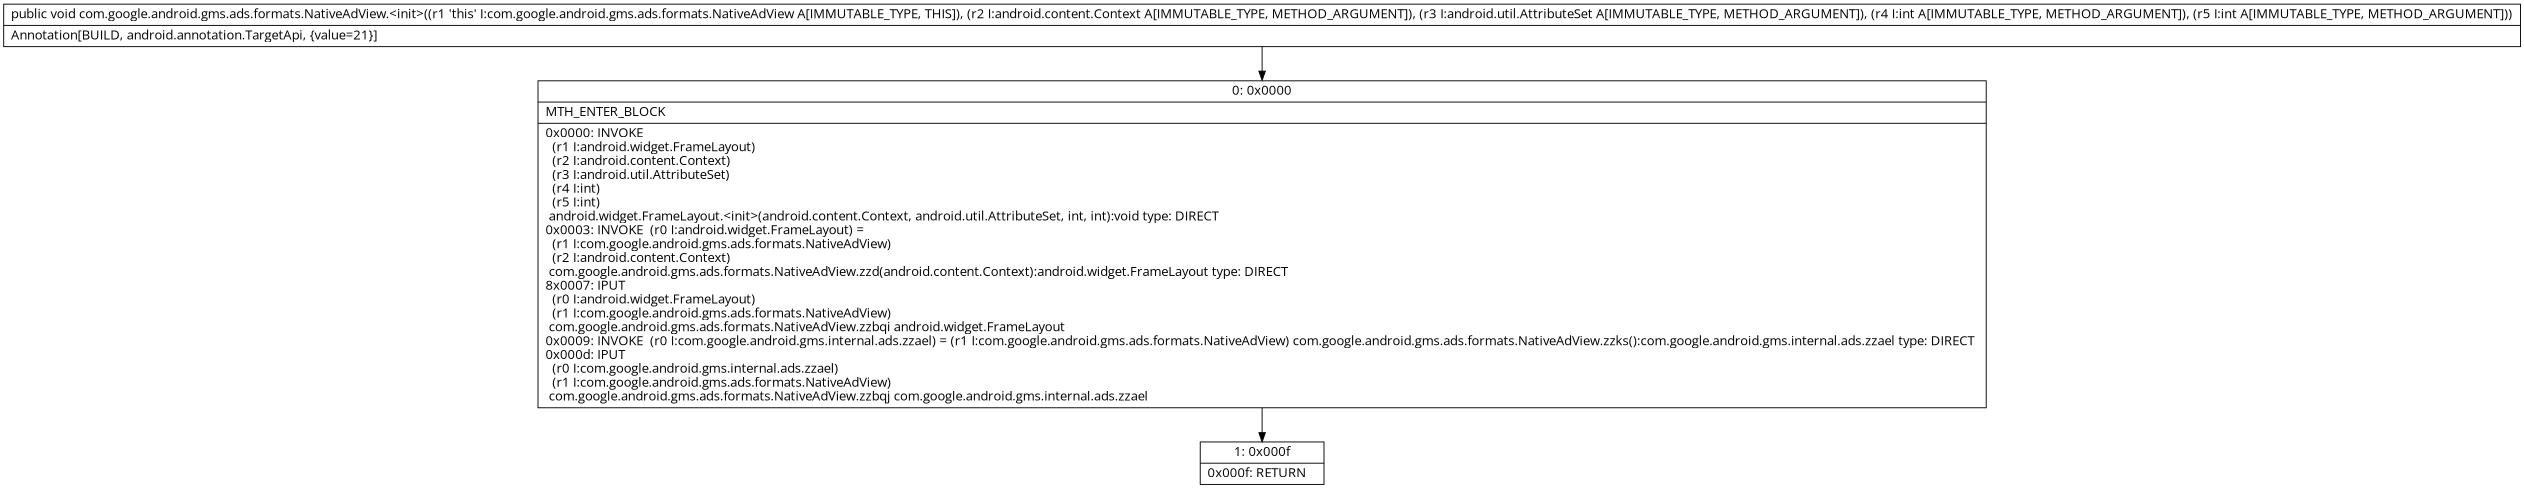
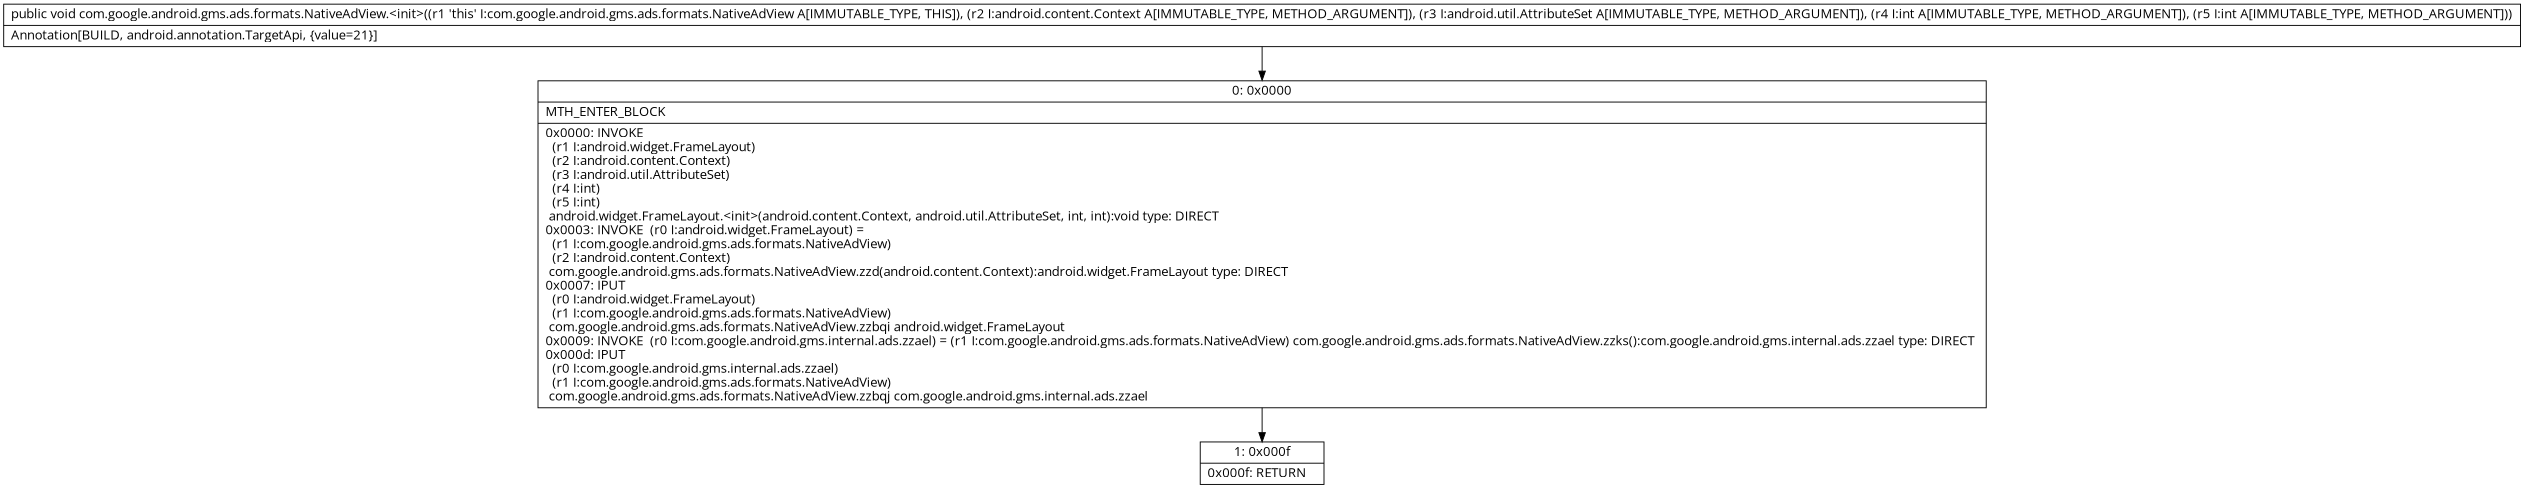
node "0: 0x0000": text "8x0007: IPUT" -> "0x0007: IPUT"
